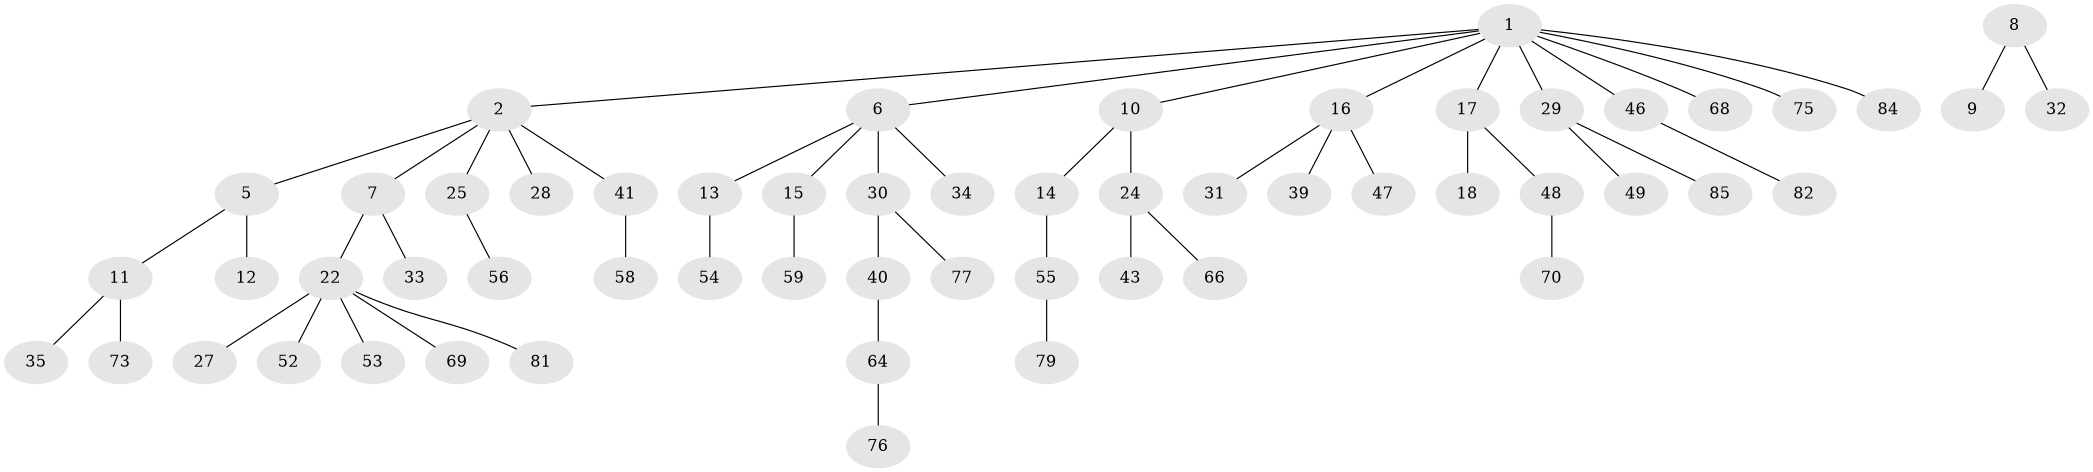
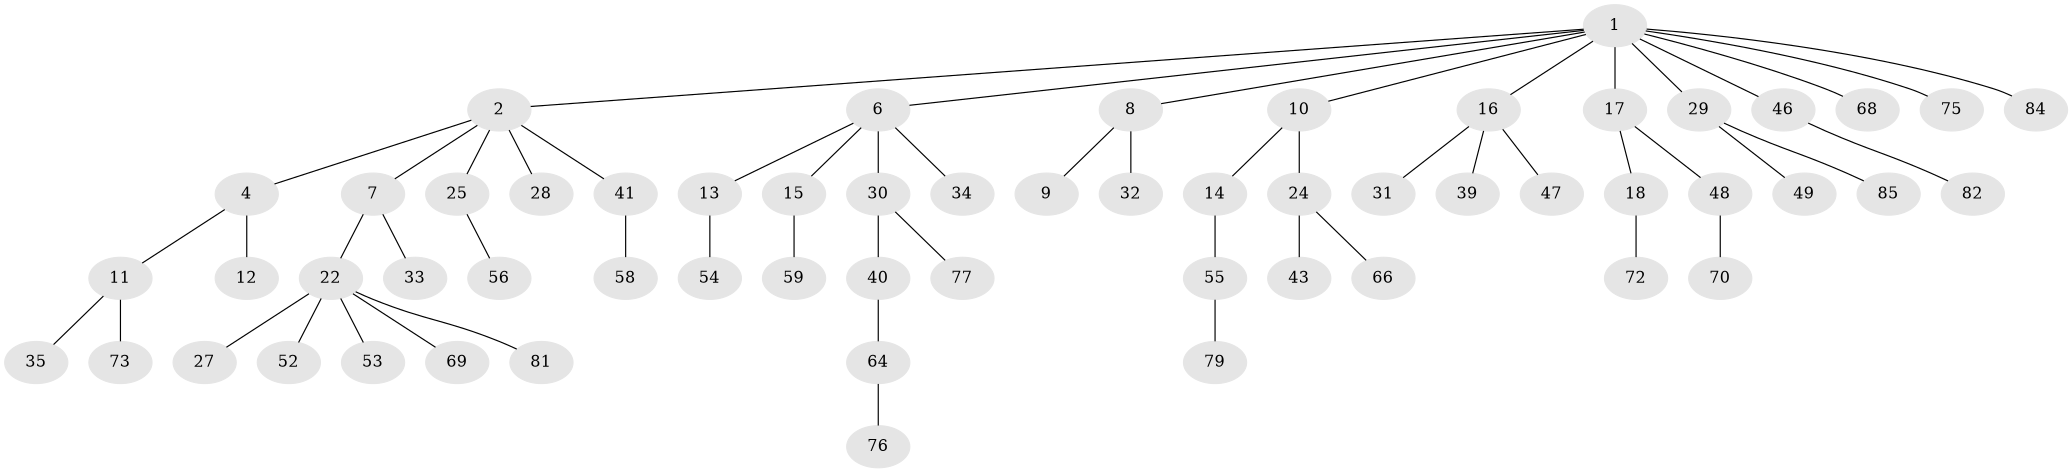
edge "1" -- "8": added
node "5": label "5" -> "4"
node "72": added
